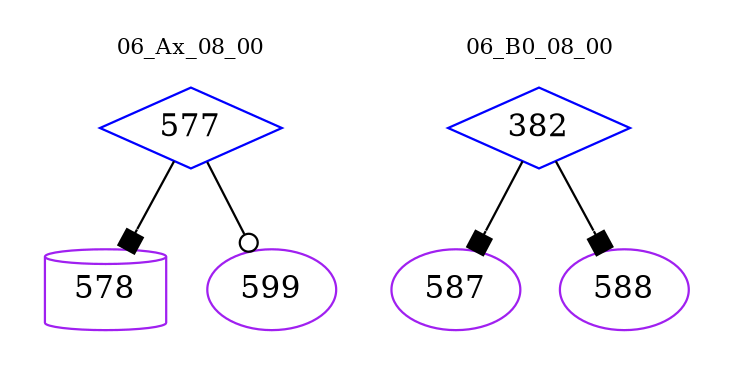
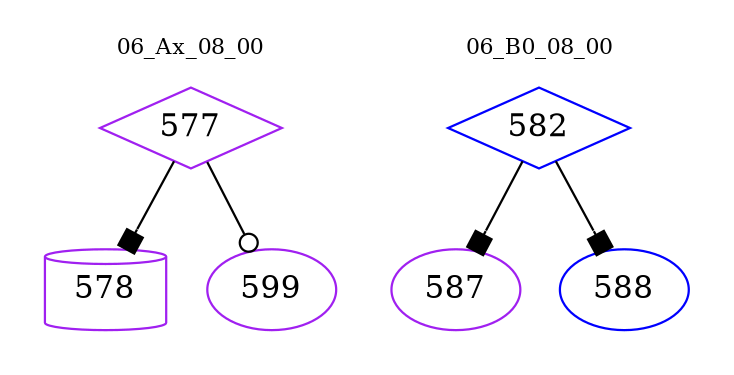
node "577": color blue -> purple
node "382": label "382" -> "582"
node "588": color purple -> blue
